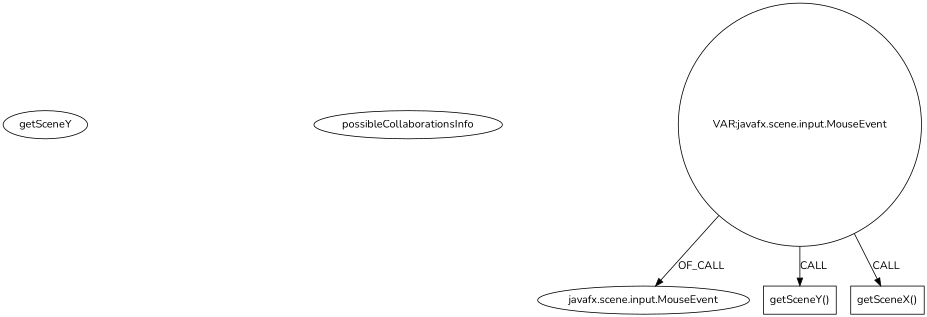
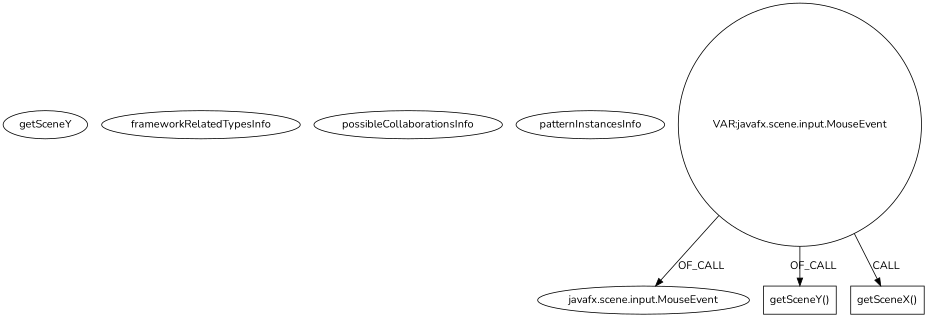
node "frameworkRelatedTypesInfo": added
node "patternInstancesInfo": added
edge "VAR:javafx.scene.input.MouseEvent" -> "getSceneY()": label "CALL" -> "OF_CALL"
